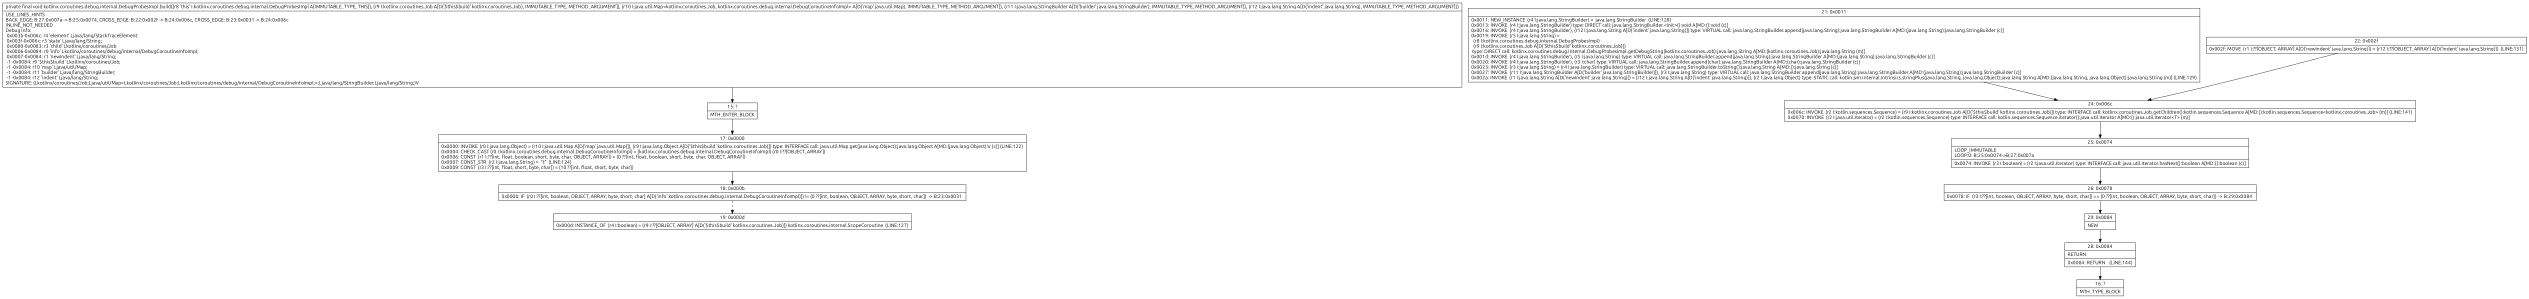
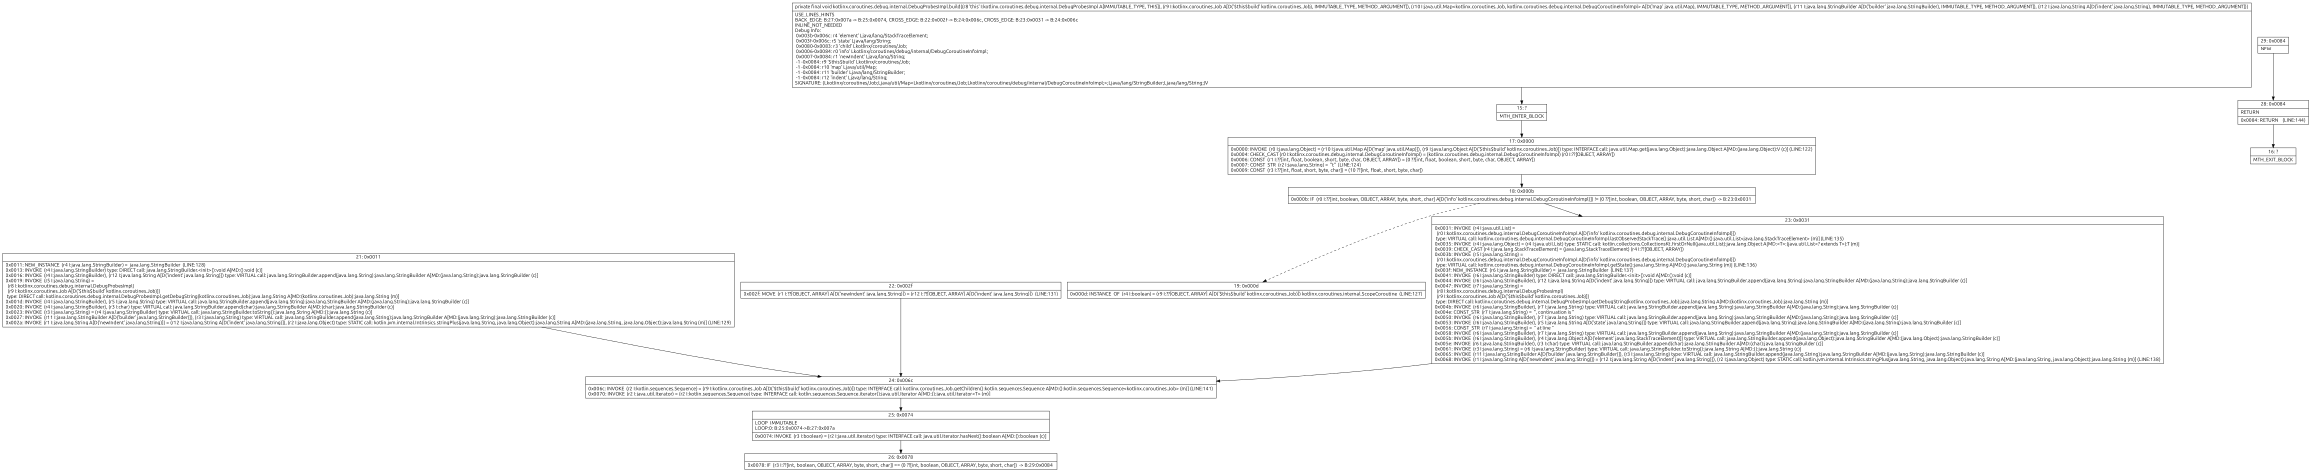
edge "26: 0x0078" -> "29: 0x0084": removed
node "23: 0x0031": added
node "16: ?": text "MTH_TYPE_BLOCK" -> "MTH_EXIT_BLOCK"
